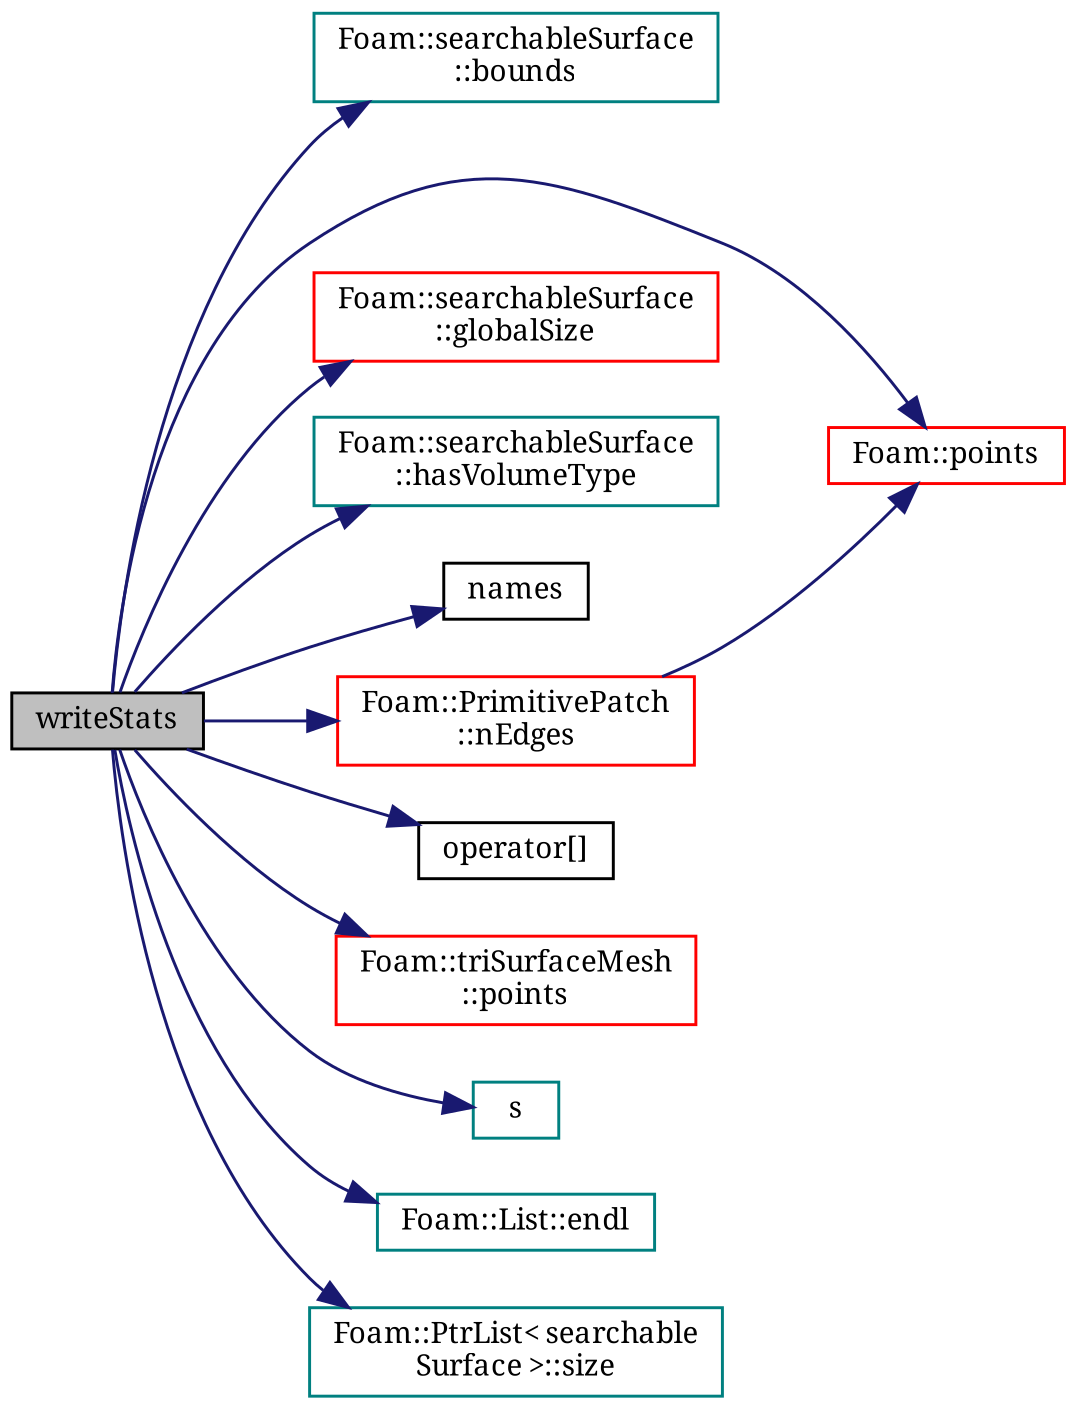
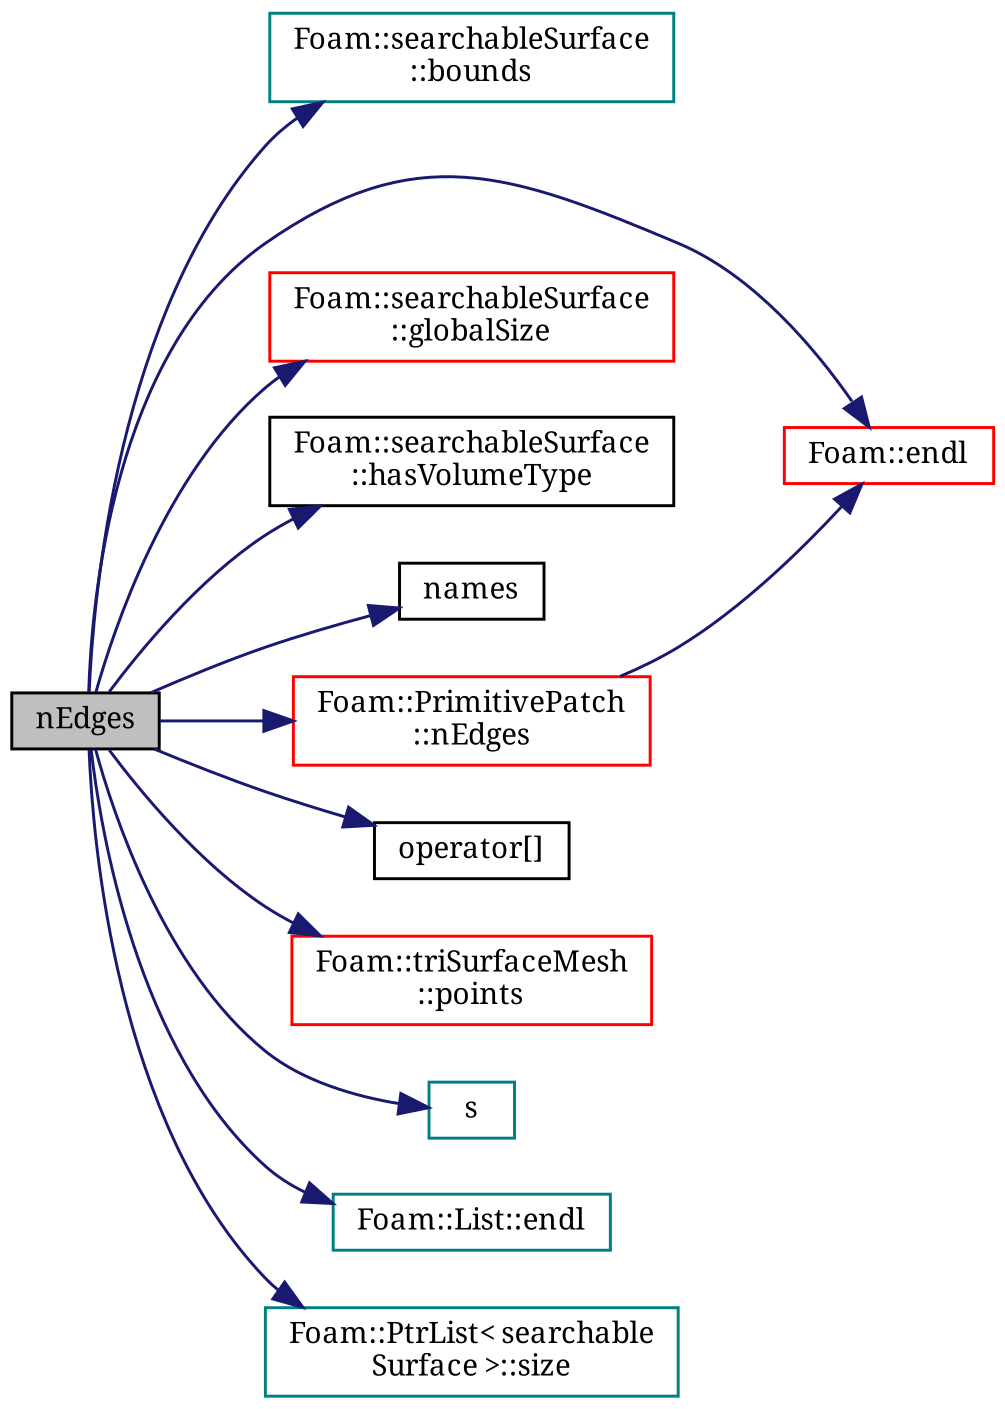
node "Foam::points": label "Foam::points" -> "Foam::endl"
node "Foam::searchableSurface ::hasVolumeType": color teal -> black
node "writeStats": label "writeStats" -> "nEdges"
